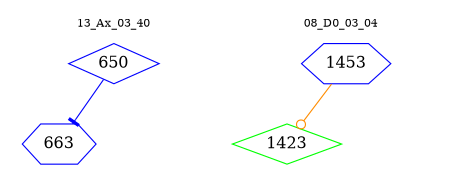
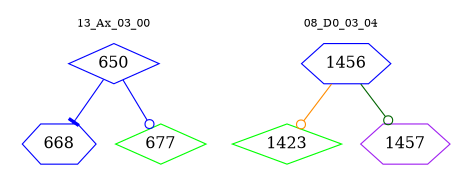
cluster "13_Ax_03_40": label "13_Ax_03_40" -> "13_Ax_03_00"
node "1453": label "1453" -> "1456"
node "663": label "663" -> "668"
node "677": added
node "1457": added
